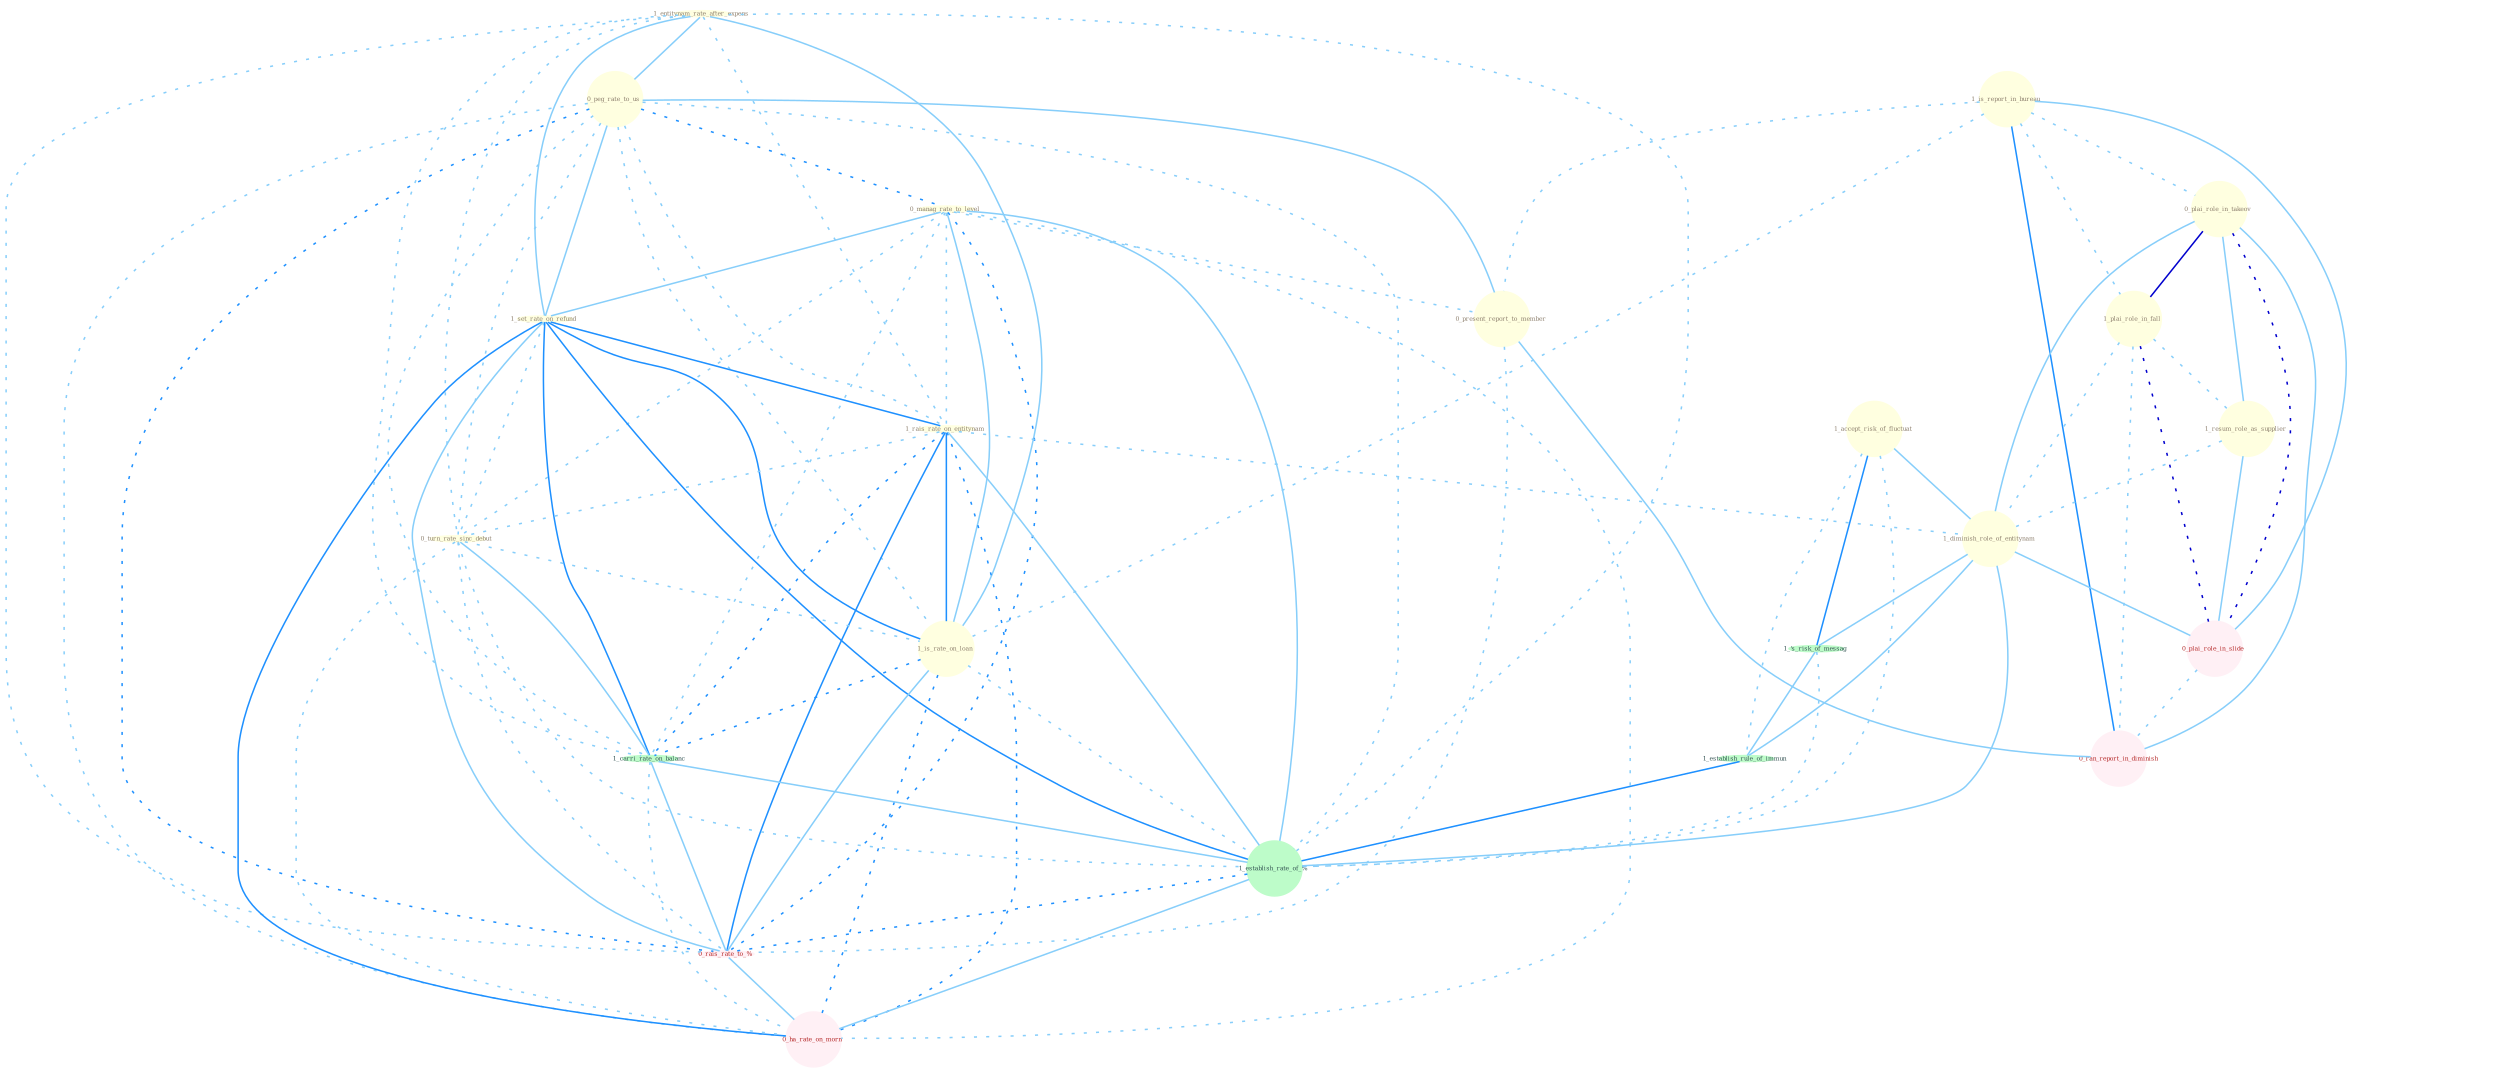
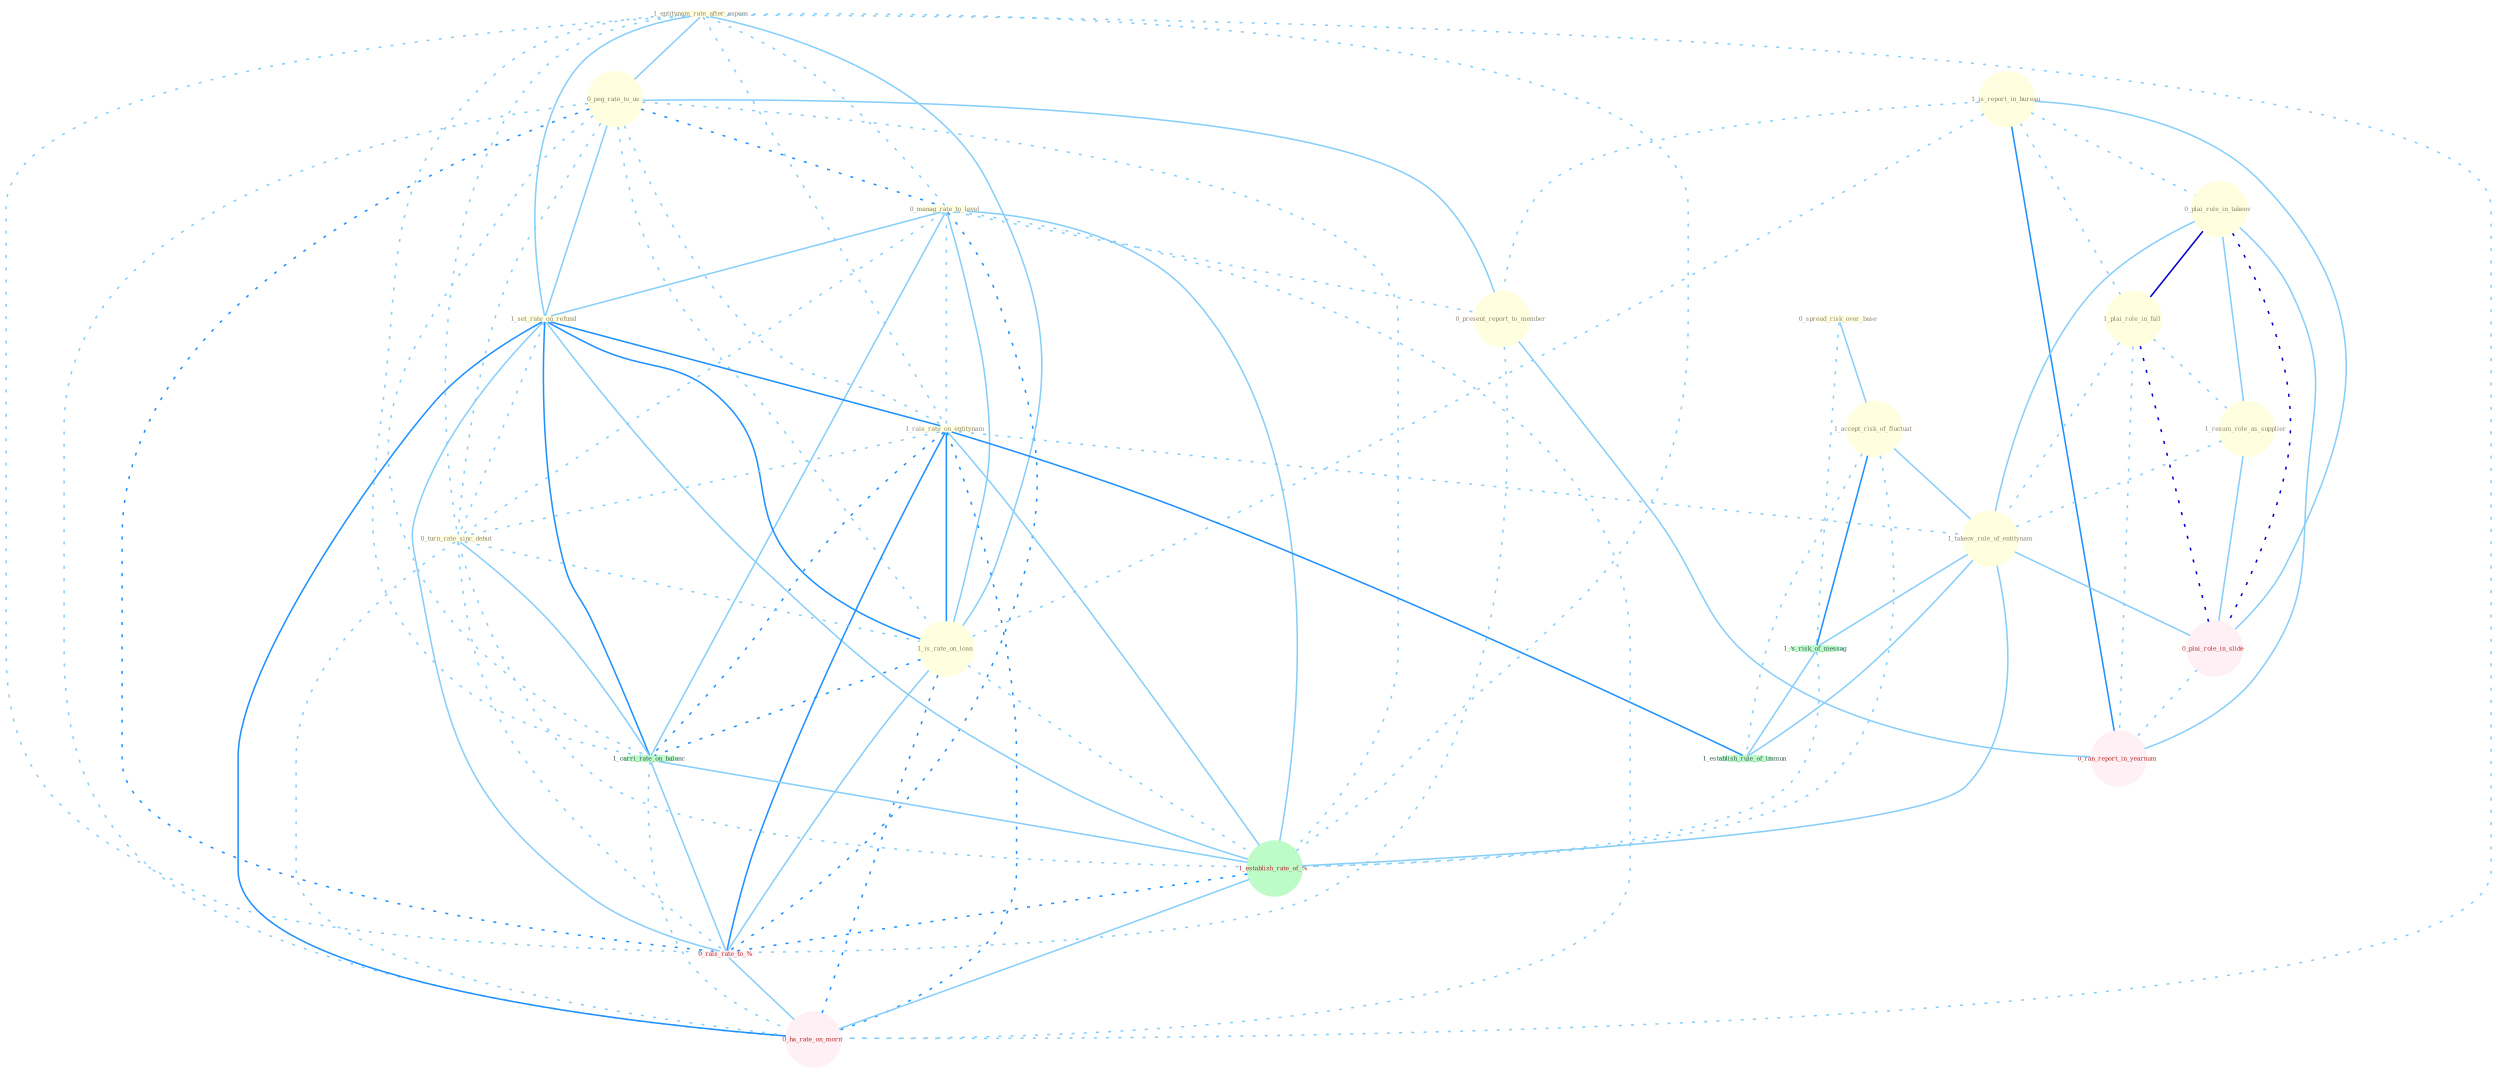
edge "1_entitynam_rate_after_expens" -- "0_manag_rate_to_level": added
node "0_spread_risk_over_base": added
edge "1_entitynam_rate_after_expens" -- "0_ha_rate_on_morn": added
edge "0_manag_rate_to_level" -- "1_carri_rate_on_balanc": style dotted -> solid
node "1_diminish_role_of_entitynam": label "1_diminish_role_of_entitynam" -> "1_takeov_role_of_entitynam"
edge "1_set_rate_on_refund" -- "1_establish_rate_of_%": color #1e90ff -> #87cefa
node "0_ran_report_in_diminish": label "0_ran_report_in_diminish" -> "0_ran_report_in_yearnum"
edge "1_establish_rule_of_immun" -- "1_establish_rate_of_%": now "1_establish_rule_of_immun" -- "1_rais_rate_on_entitynam"
node "1_establish_rate_of_%": fontcolor #2f4f4f -> #b22222
